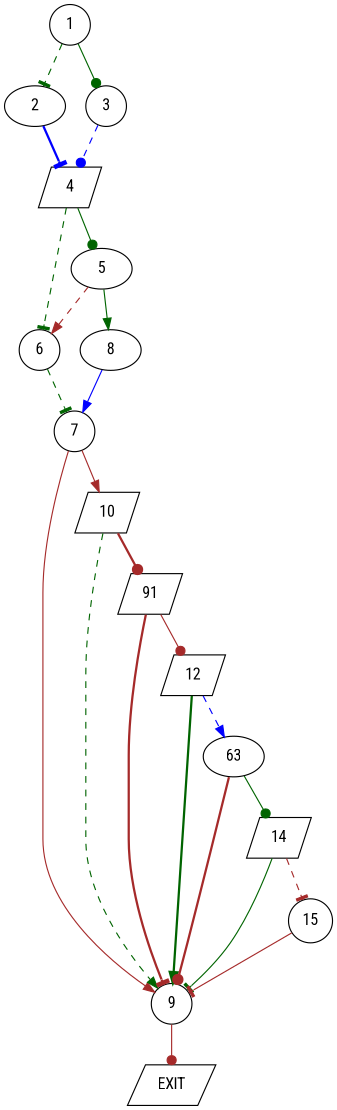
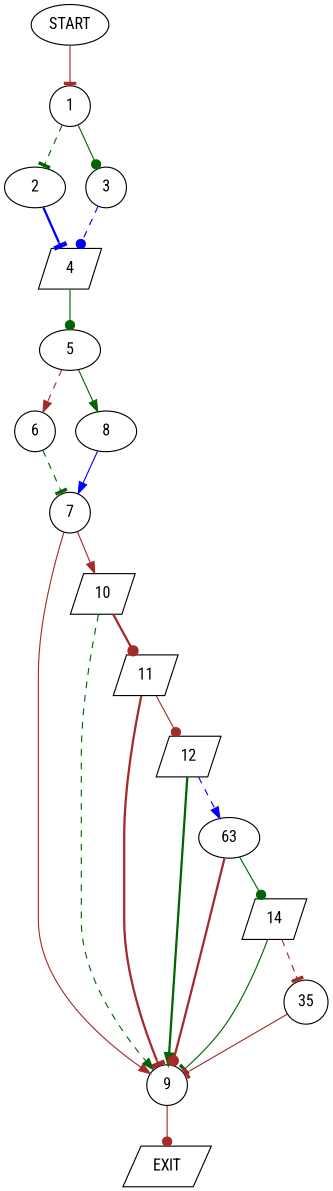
node "START": added
edge "4" -> "6": removed
node "91": label "91" -> "11"
node "15": label "15" -> "35"
